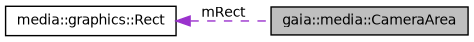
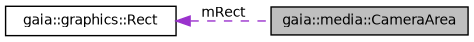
node "media::graphics::Rect": label "media::graphics::Rect" -> "gaia::graphics::Rect"
